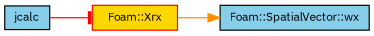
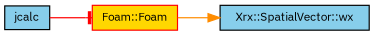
node "Foam::Xrx": label "Foam::Xrx" -> "Foam::Foam"
node "Foam::SpatialVector::wx": label "Foam::SpatialVector::wx" -> "Xrx::SpatialVector::wx"
